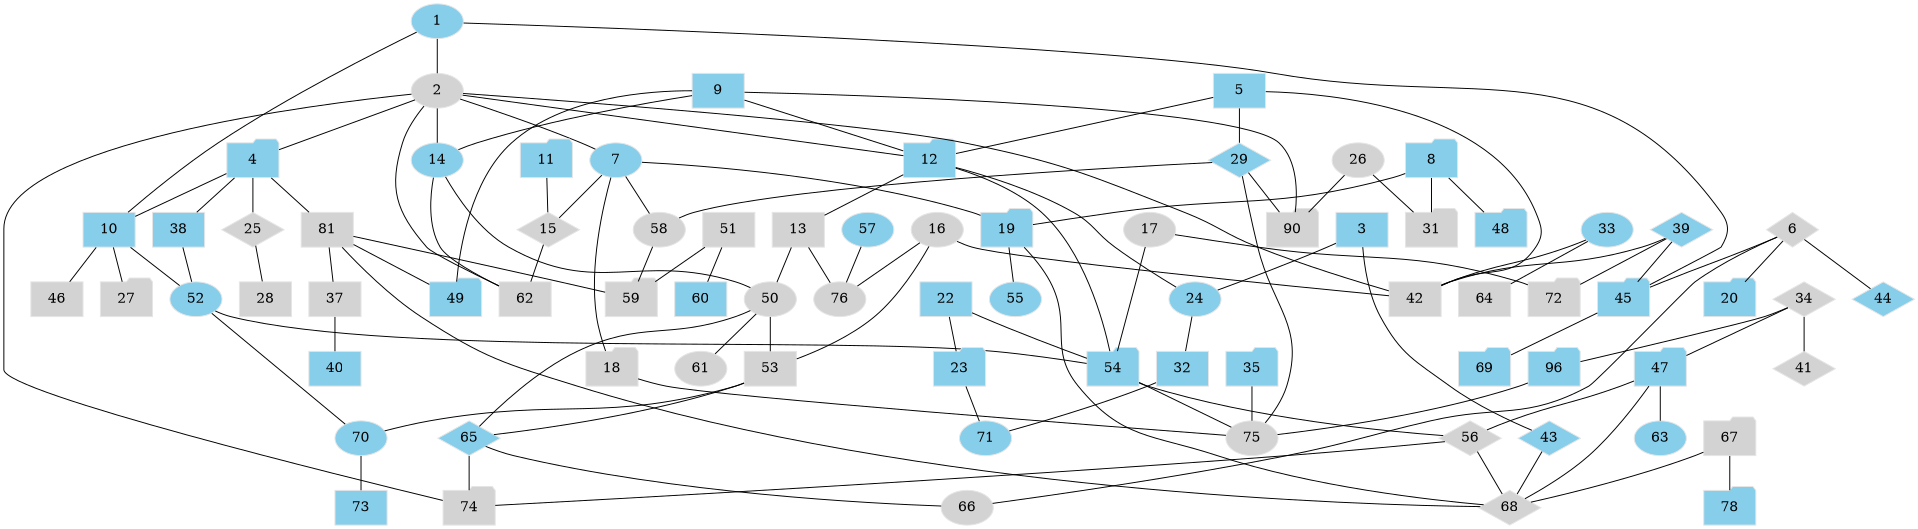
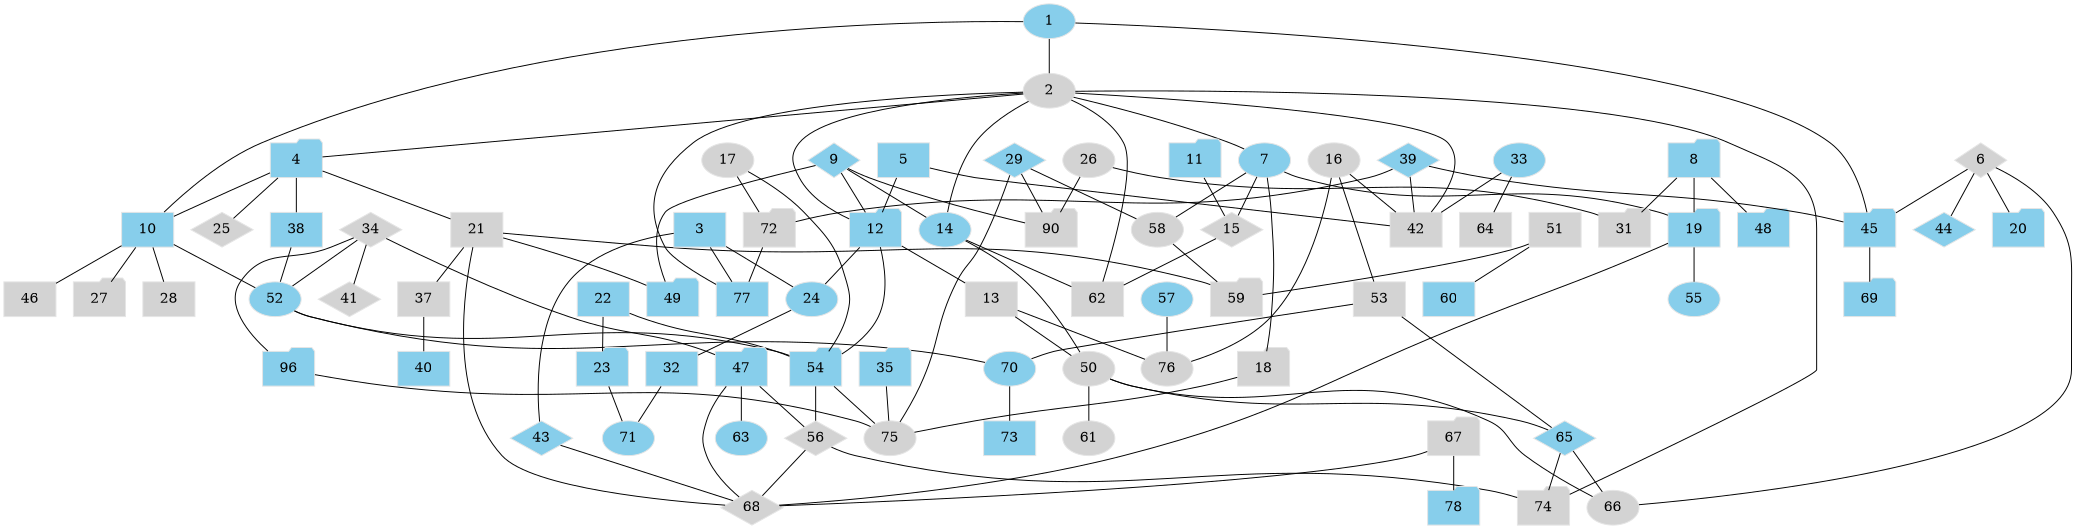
node "9": shape box -> diamond
edge "5" -- "29": removed
node "81": label "81" -> "21"
edge "34" -- "52": added
edge "25" -- "28": now "10" -- "28"
node "77": added
edge "50" -- "53": now "50" -- "66"
